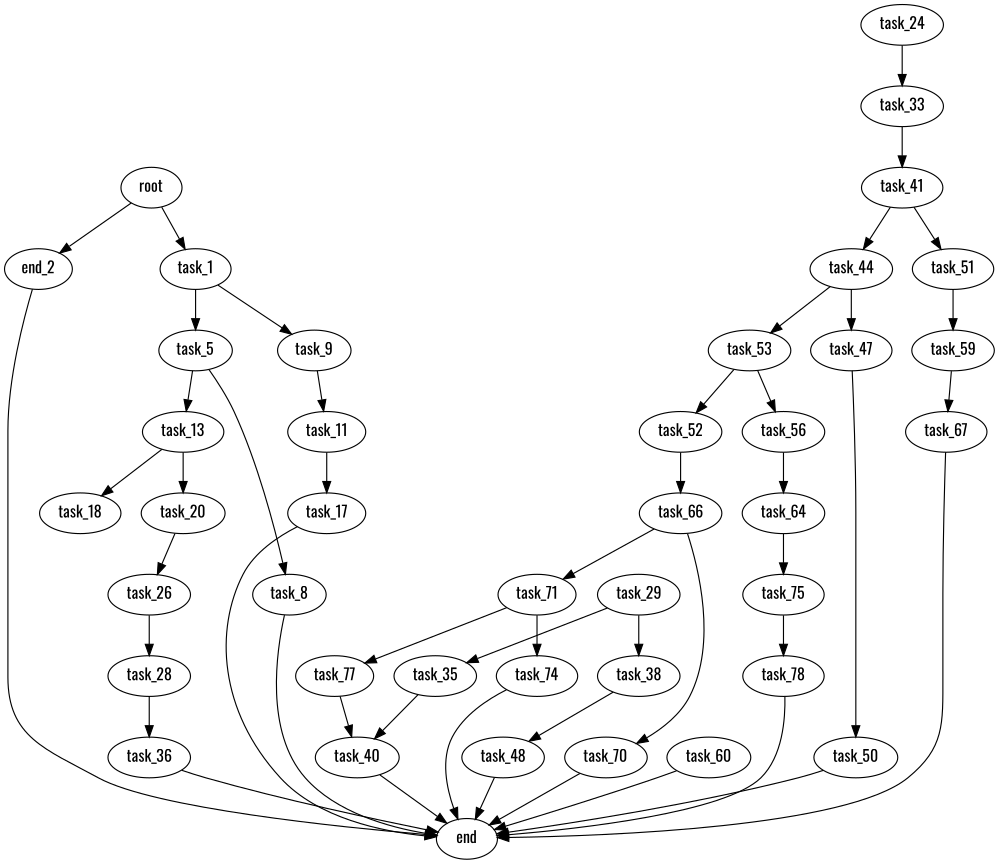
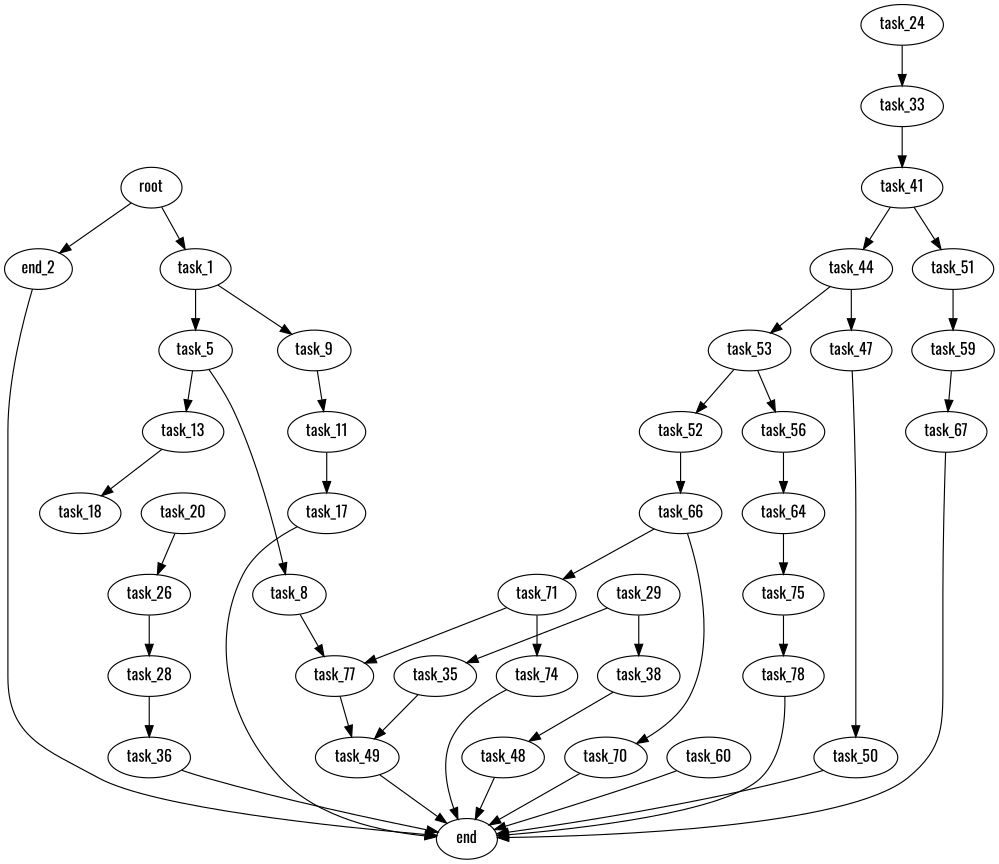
edge "task_13" -> "task_20": removed
node "task_40": label "task_40" -> "task_49"
edge "task_8" -> "end": now "task_8" -> "task_77"
